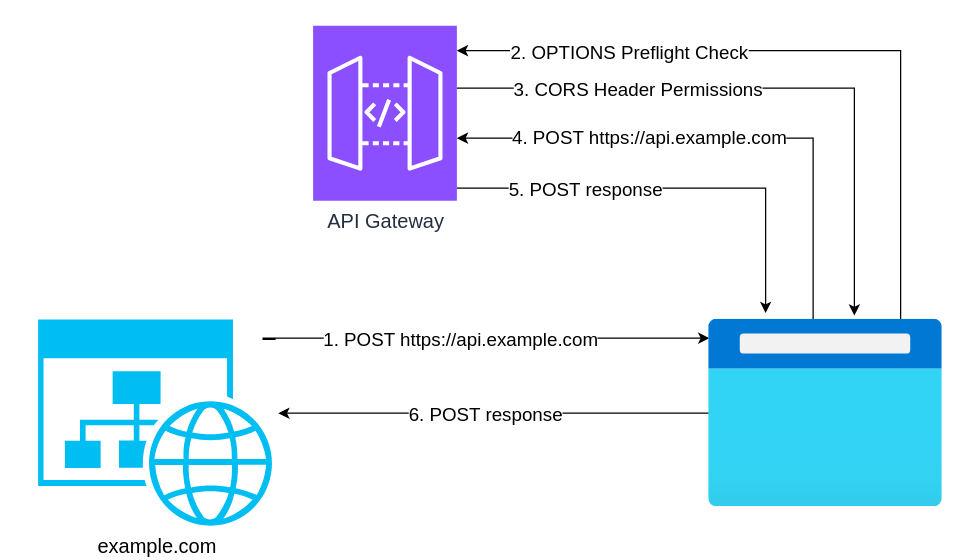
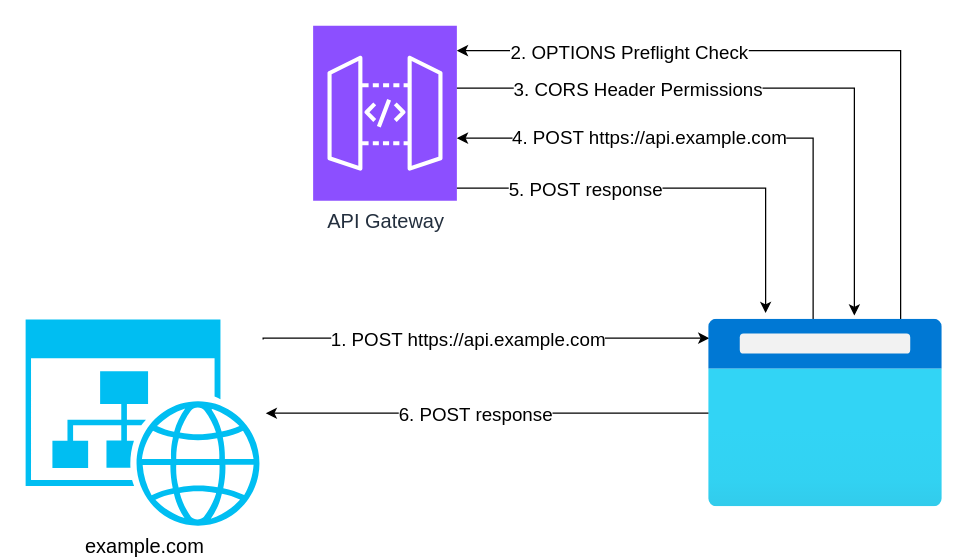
node "example.com": moved (157, 423) -> (144, 423)
